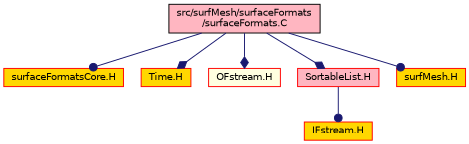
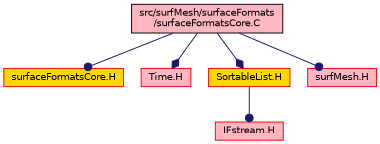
node "src/surfMesh/surfaceFormats /surfaceFormats.C": label "src/surfMesh/surfaceFormats /surfaceFormats.C" -> "src/surfMesh/surfaceFormats /surfaceFormatsCore.C"
node "Time.H": fillcolor gold -> lightpink
node "OFstream.H": removed
node "SortableList.H": fillcolor lightpink -> gold
node "surfMesh.H": fillcolor gold -> lightpink
node "IFstream.H": fillcolor gold -> lightpink
